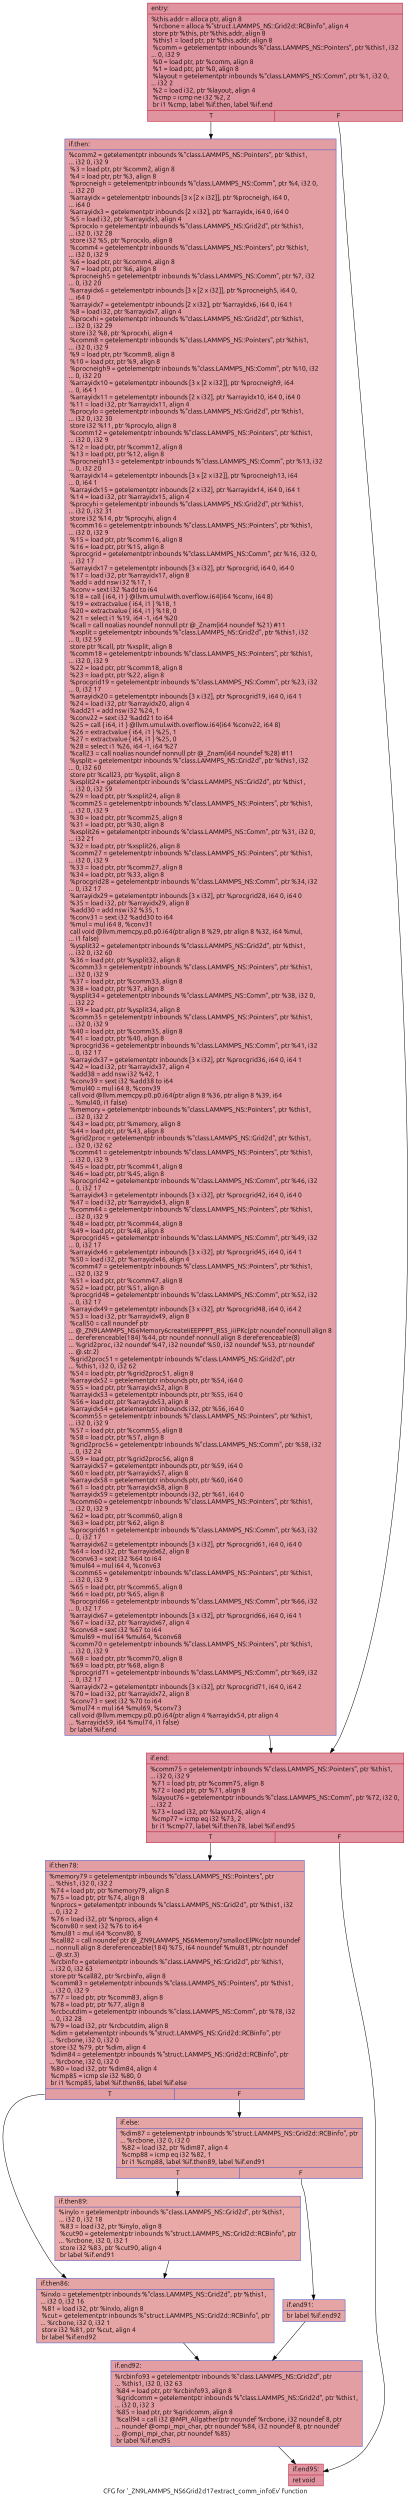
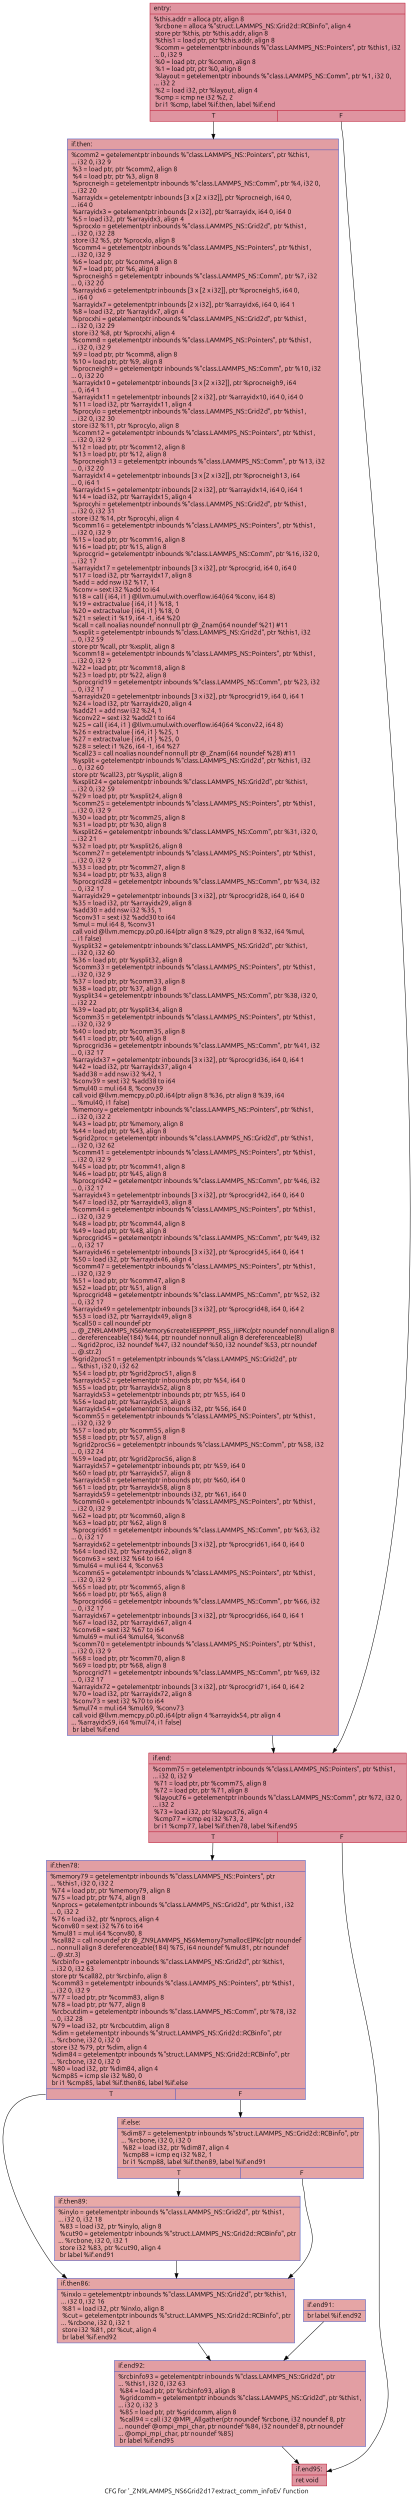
edge "if.else:" -> "if.end91:": now "if.else:" -> "if.then86:"
